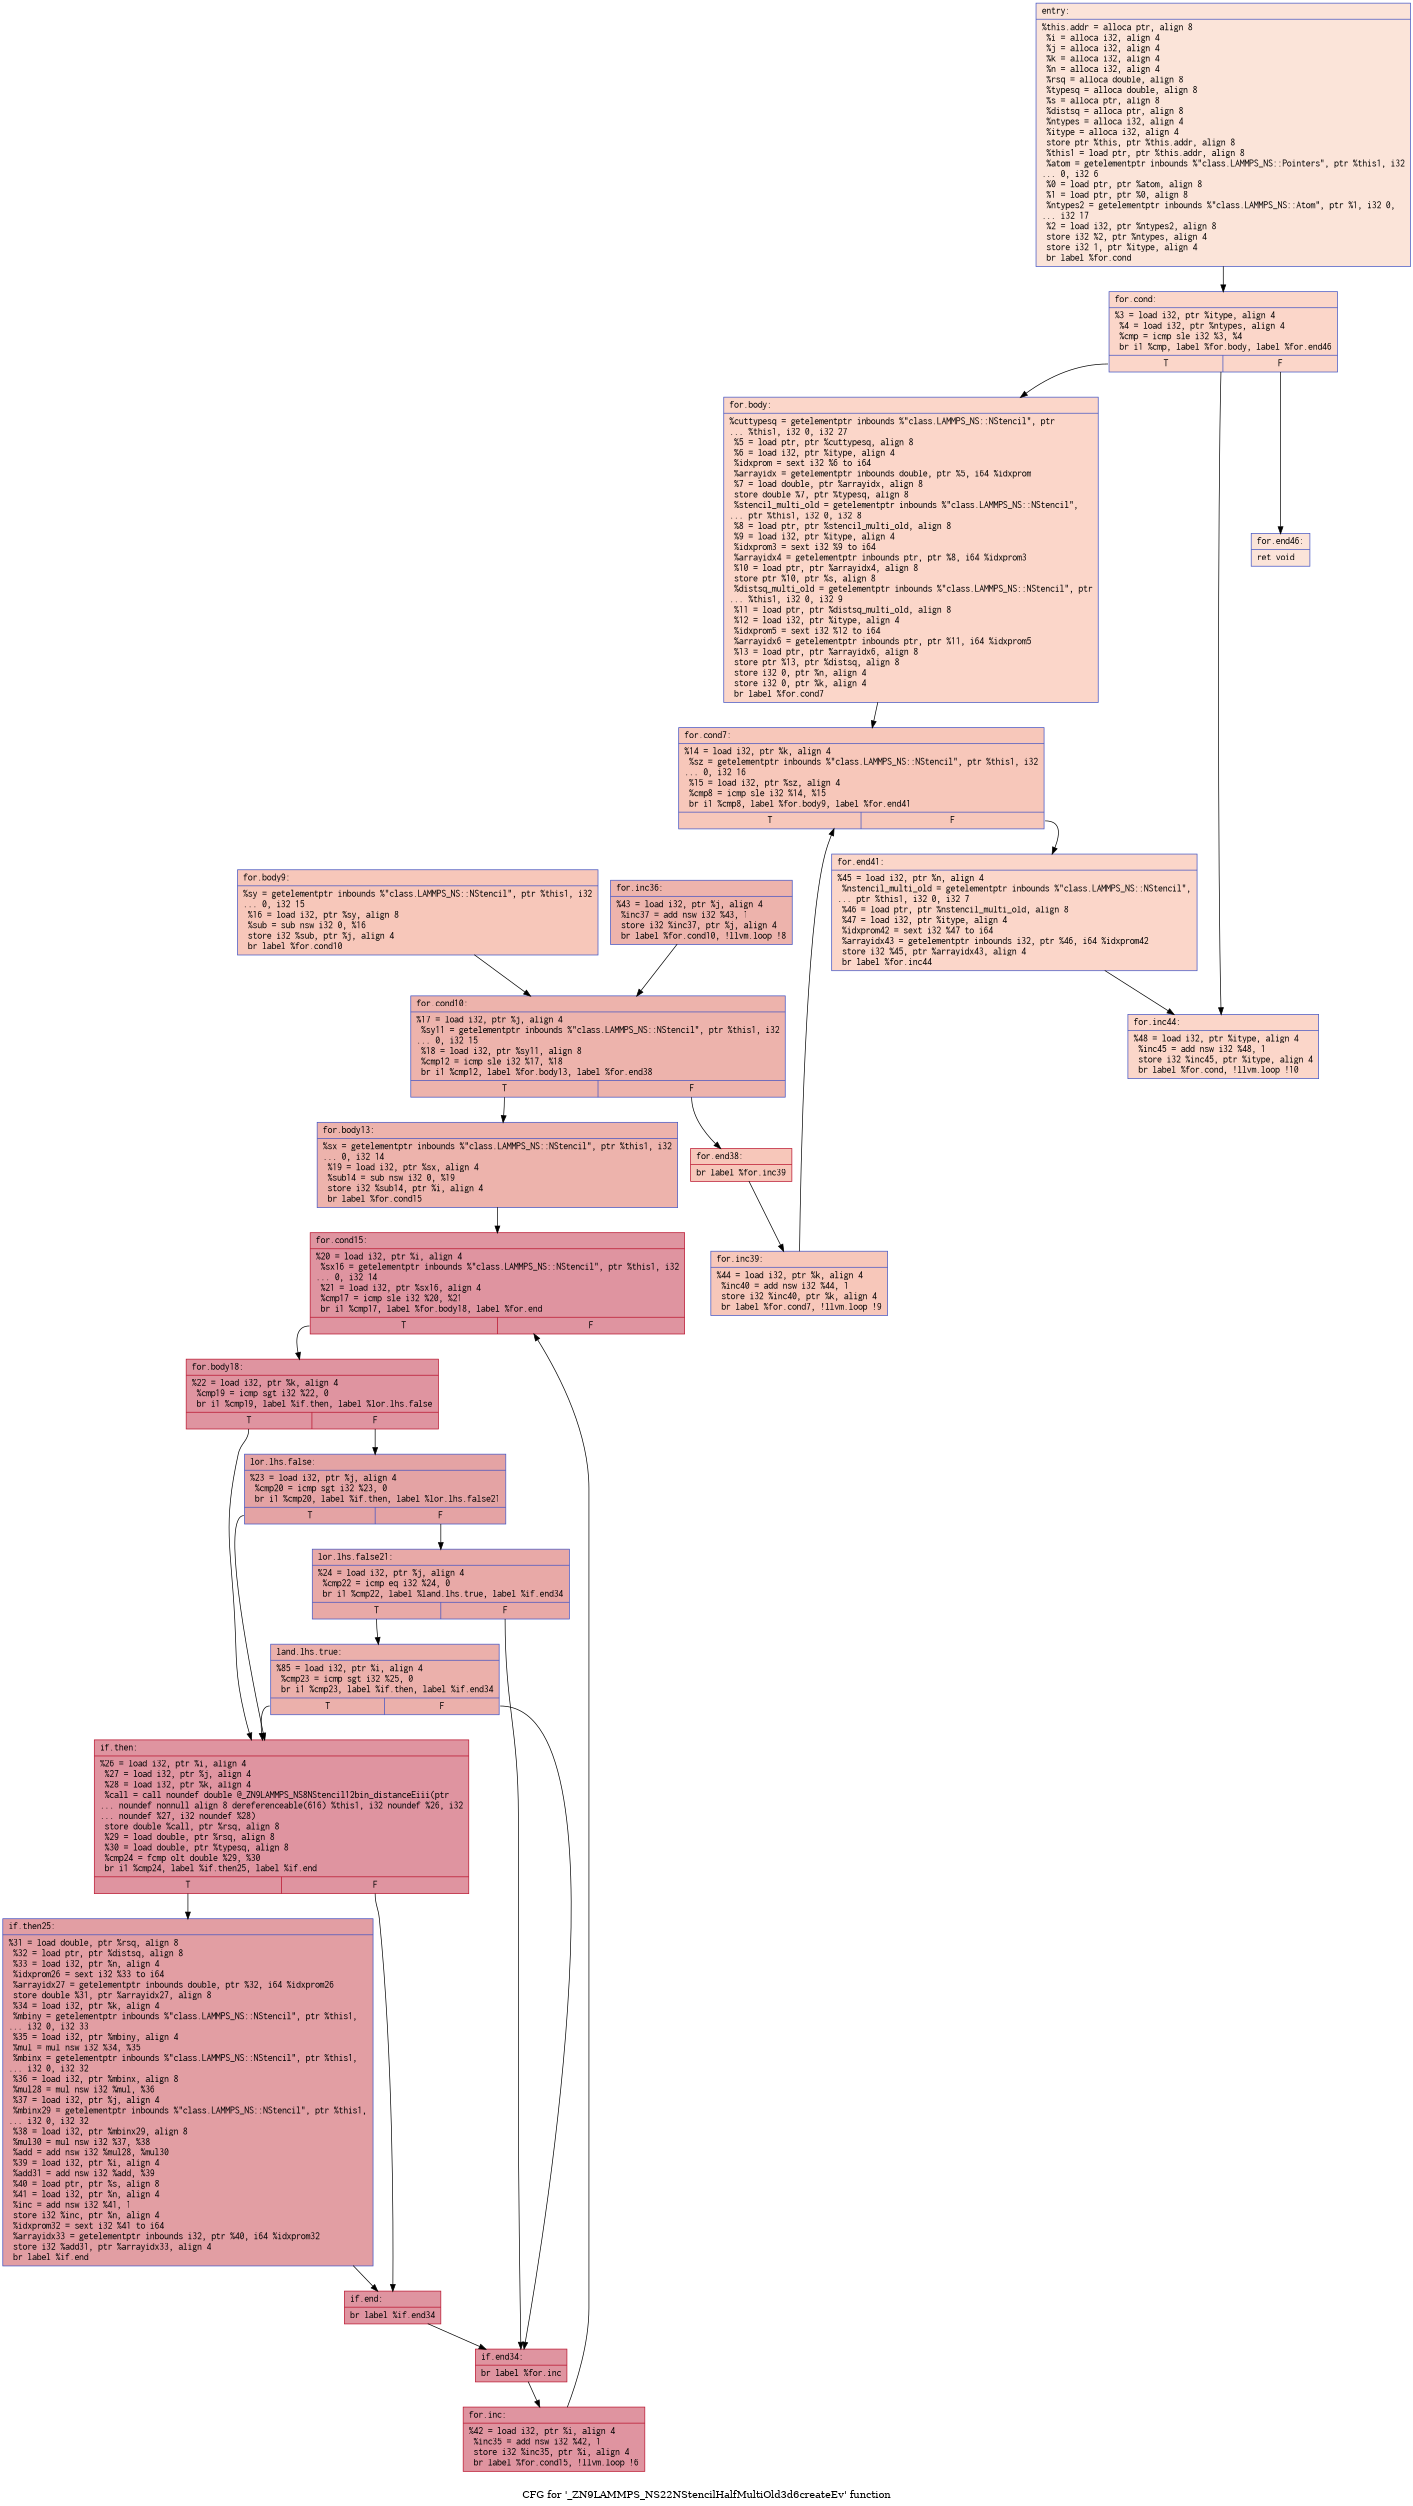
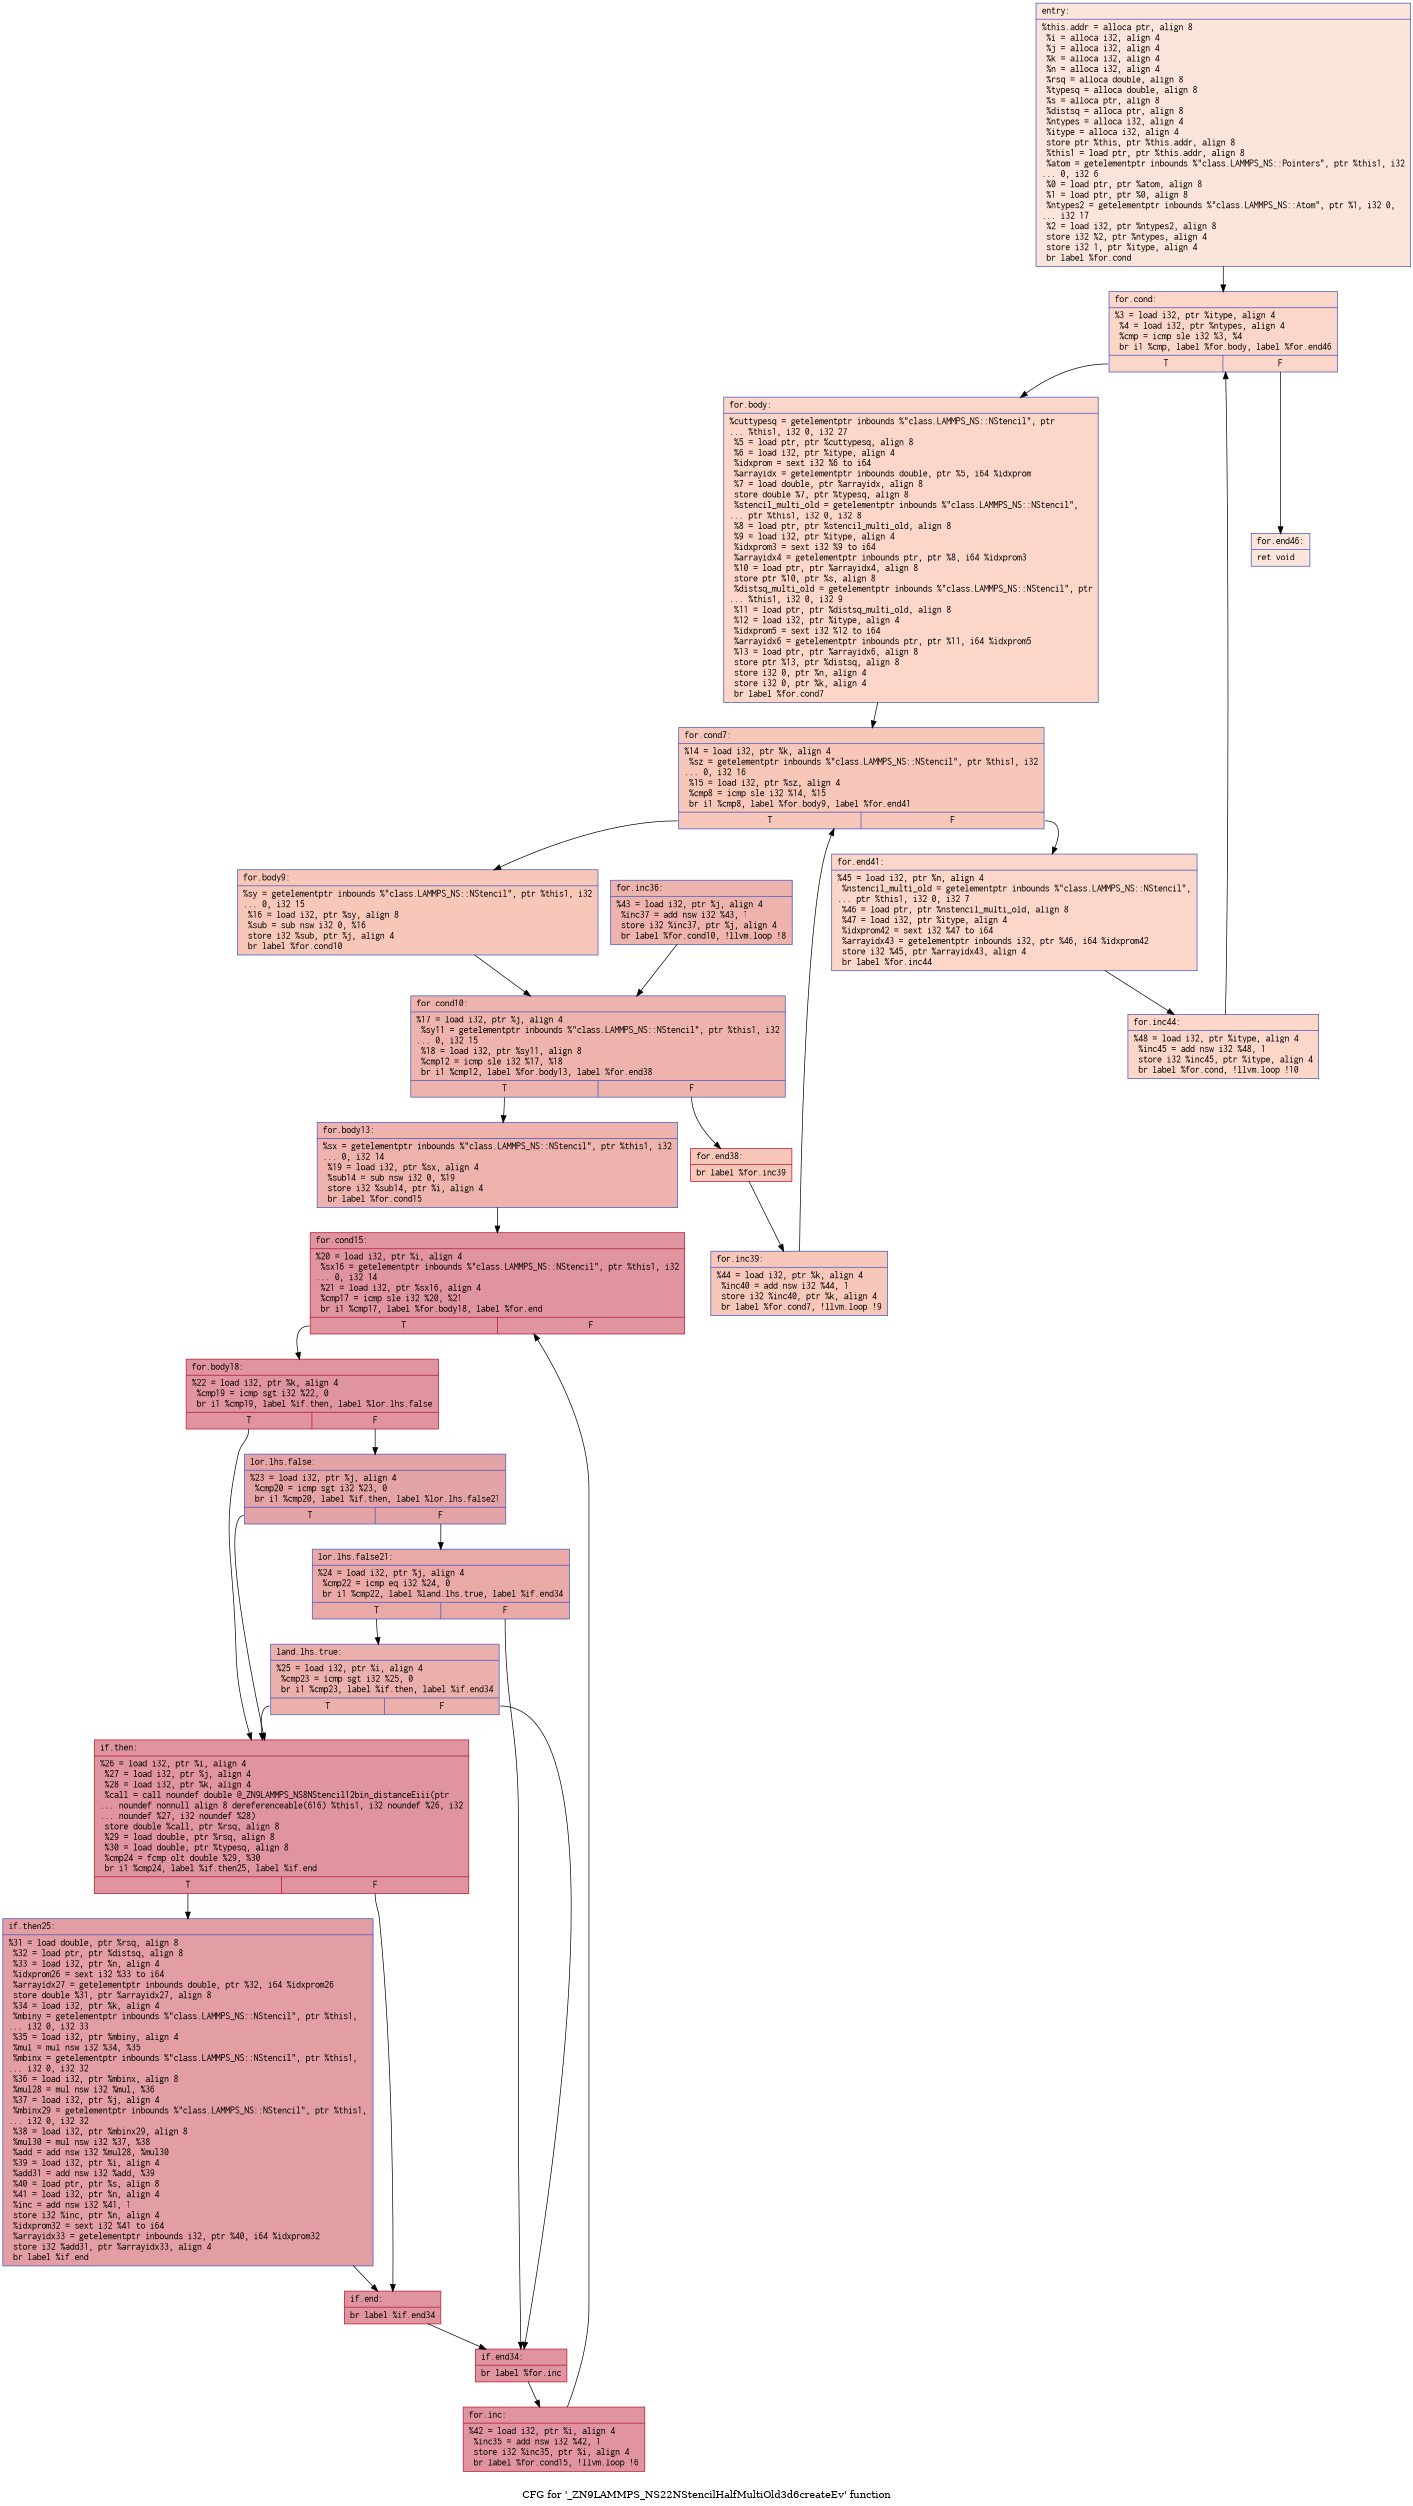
edge "for.cond:" -> "for.inc44:": reversed
edge "for.cond7:" -> "for.body9:": added
node "land.lhs.true:": text "%85 = load i32, ptr %i, align 4" -> "%25 = load i32, ptr %i, align 4"
